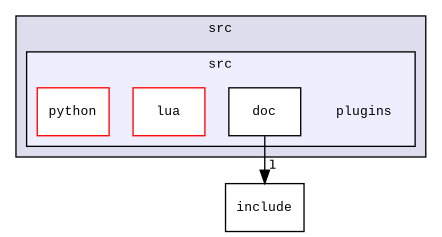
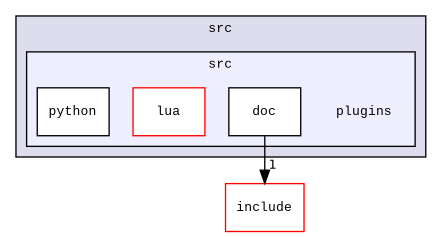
node "python": color red -> black
node "include": color black -> red
